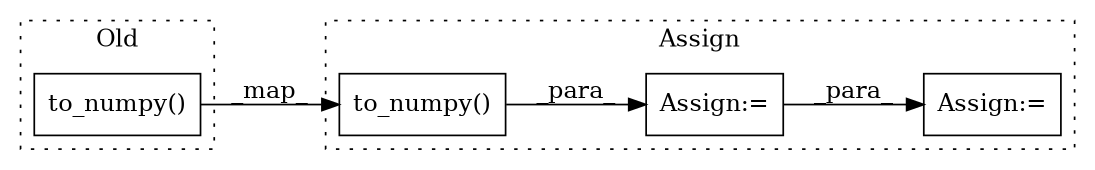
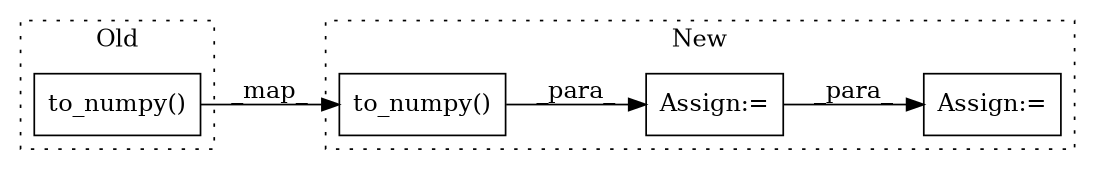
cluster "Assign": label "Assign" -> "New"
